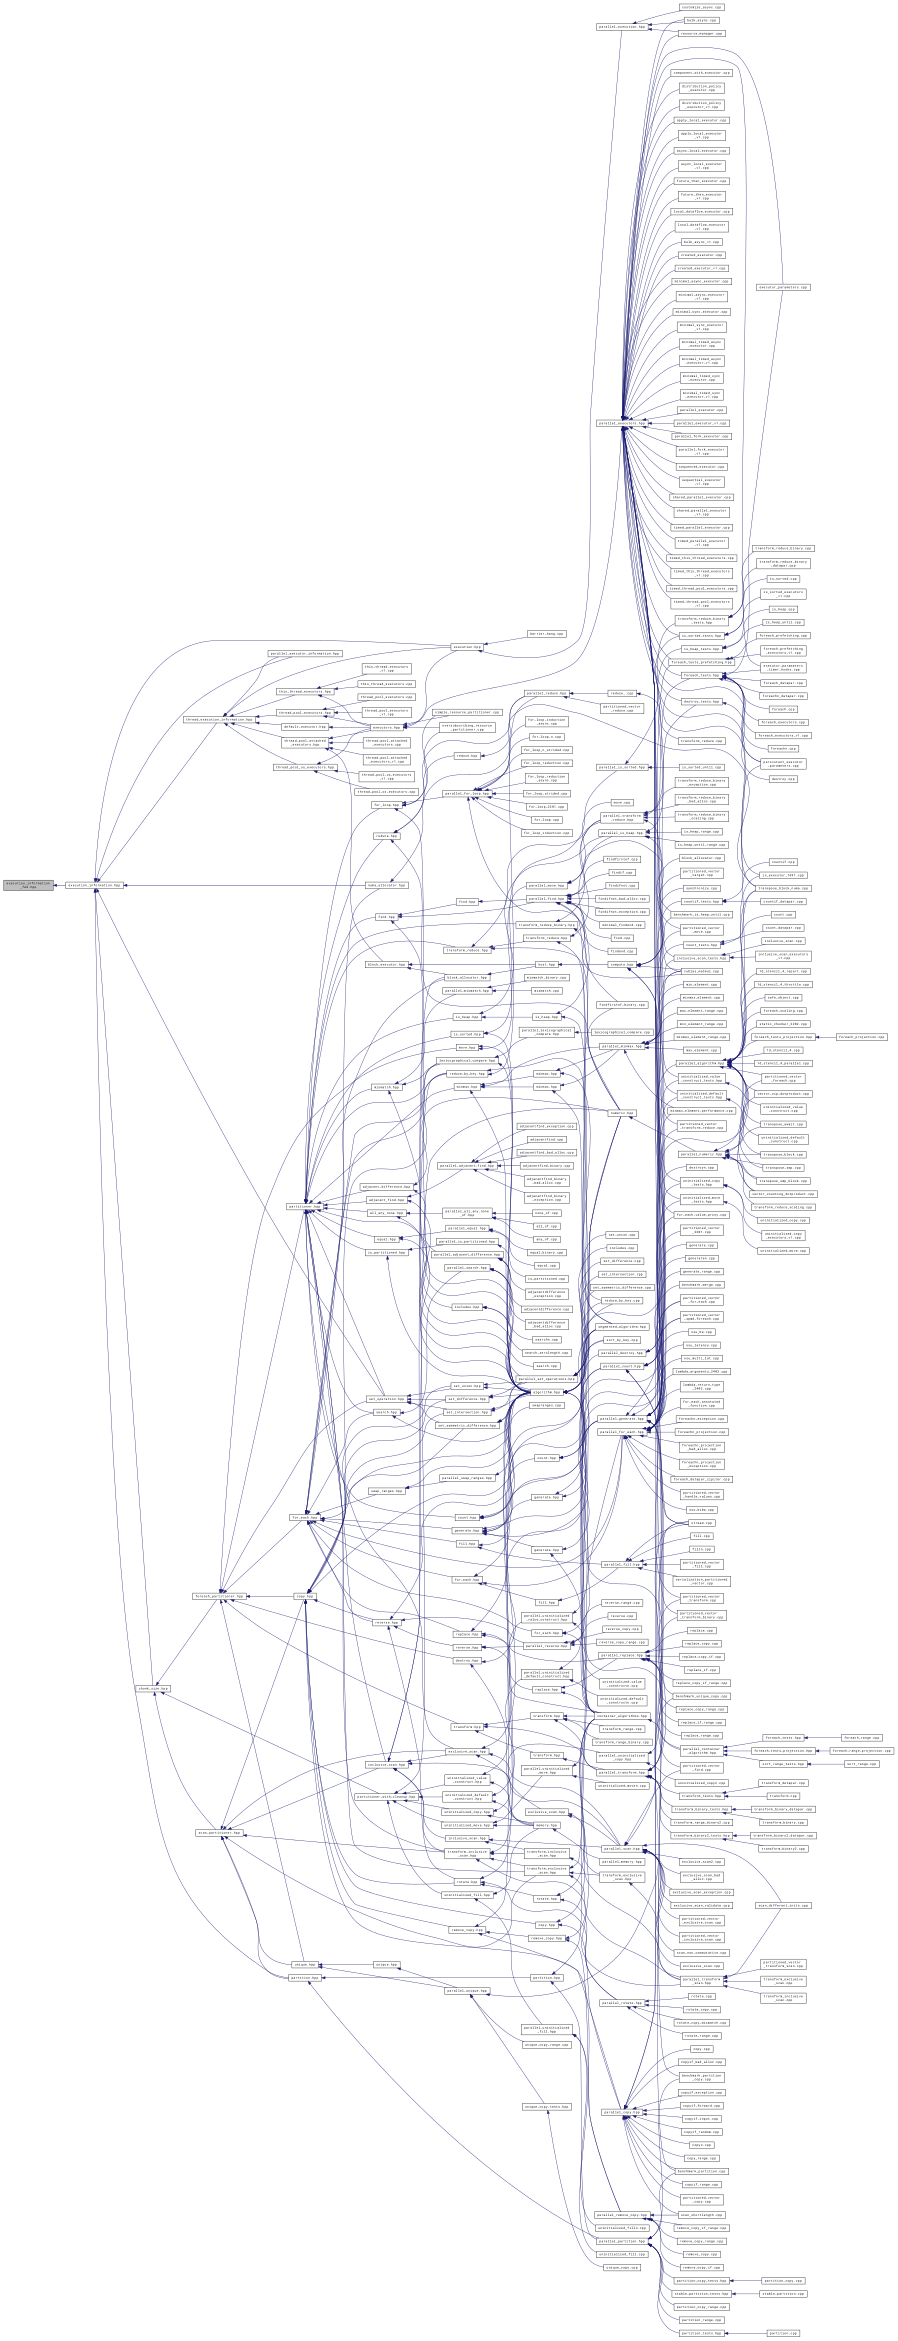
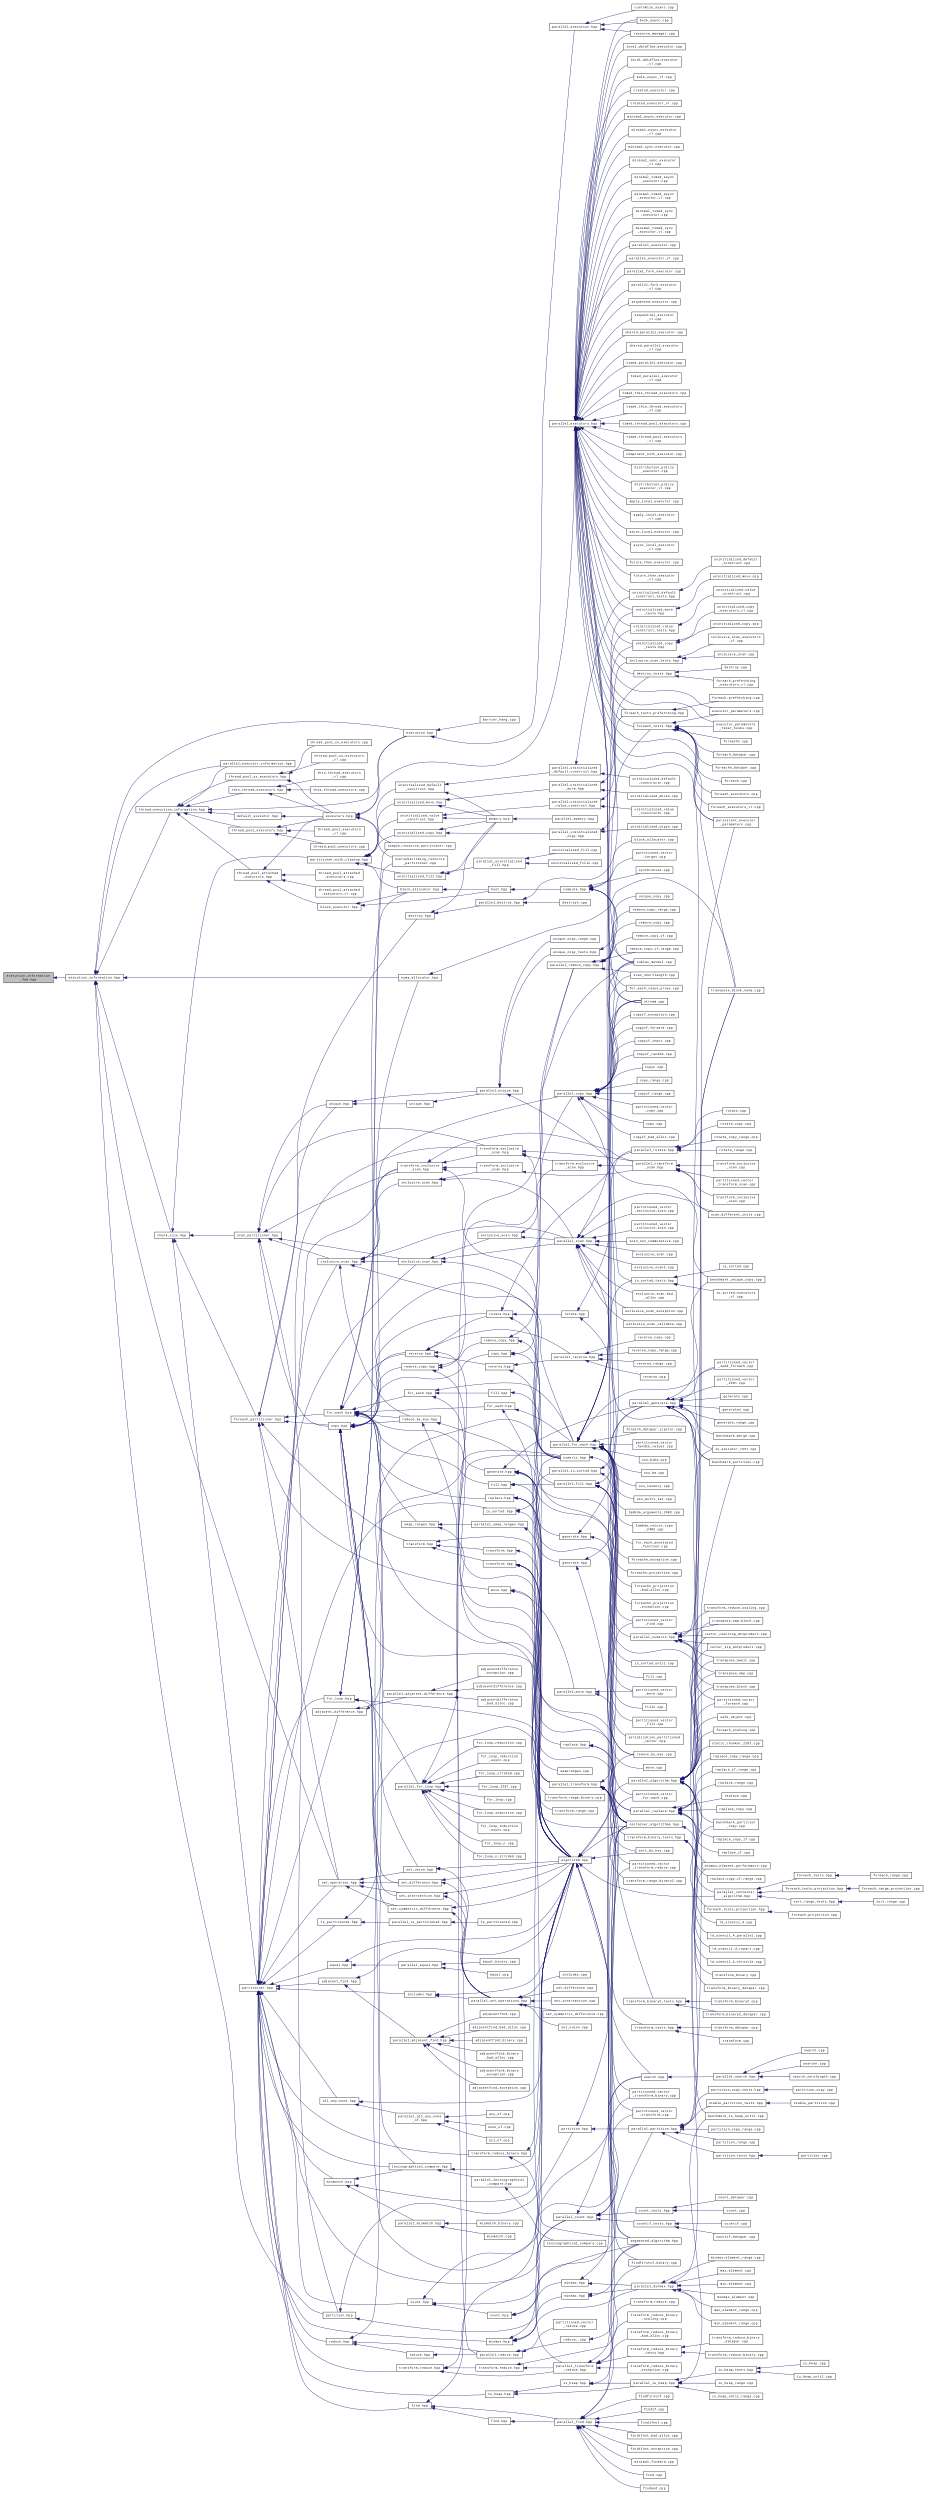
edge "foreach_prefetching _executors_v1.cpp" -> "foreach_tests_prefetching.hpp": now "foreach_prefetching _executors_v1.cpp" -> "destroy_tests.hpp"
edge "partitioner.hpp" -> "foreach_partitioner.hpp": now "partitioner.hpp" -> "chunk_size.hpp"
edge "algorithm.hpp" -> "search.hpp": reversed
node "rotate_copy_mismatch.cpp": label "rotate_copy_mismatch.cpp" -> "rotate_copy_range.cpp"
